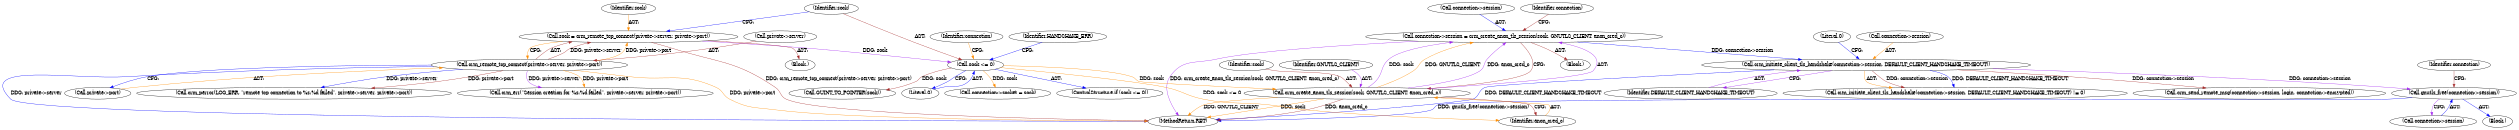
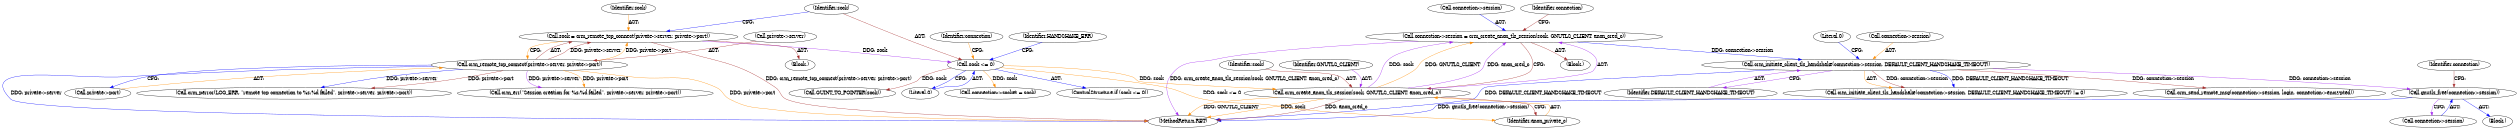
node "(Identifier,anon_cred_c)": label "(Identifier,anon_cred_c)" -> "(Identifier,anon_private_c)"
